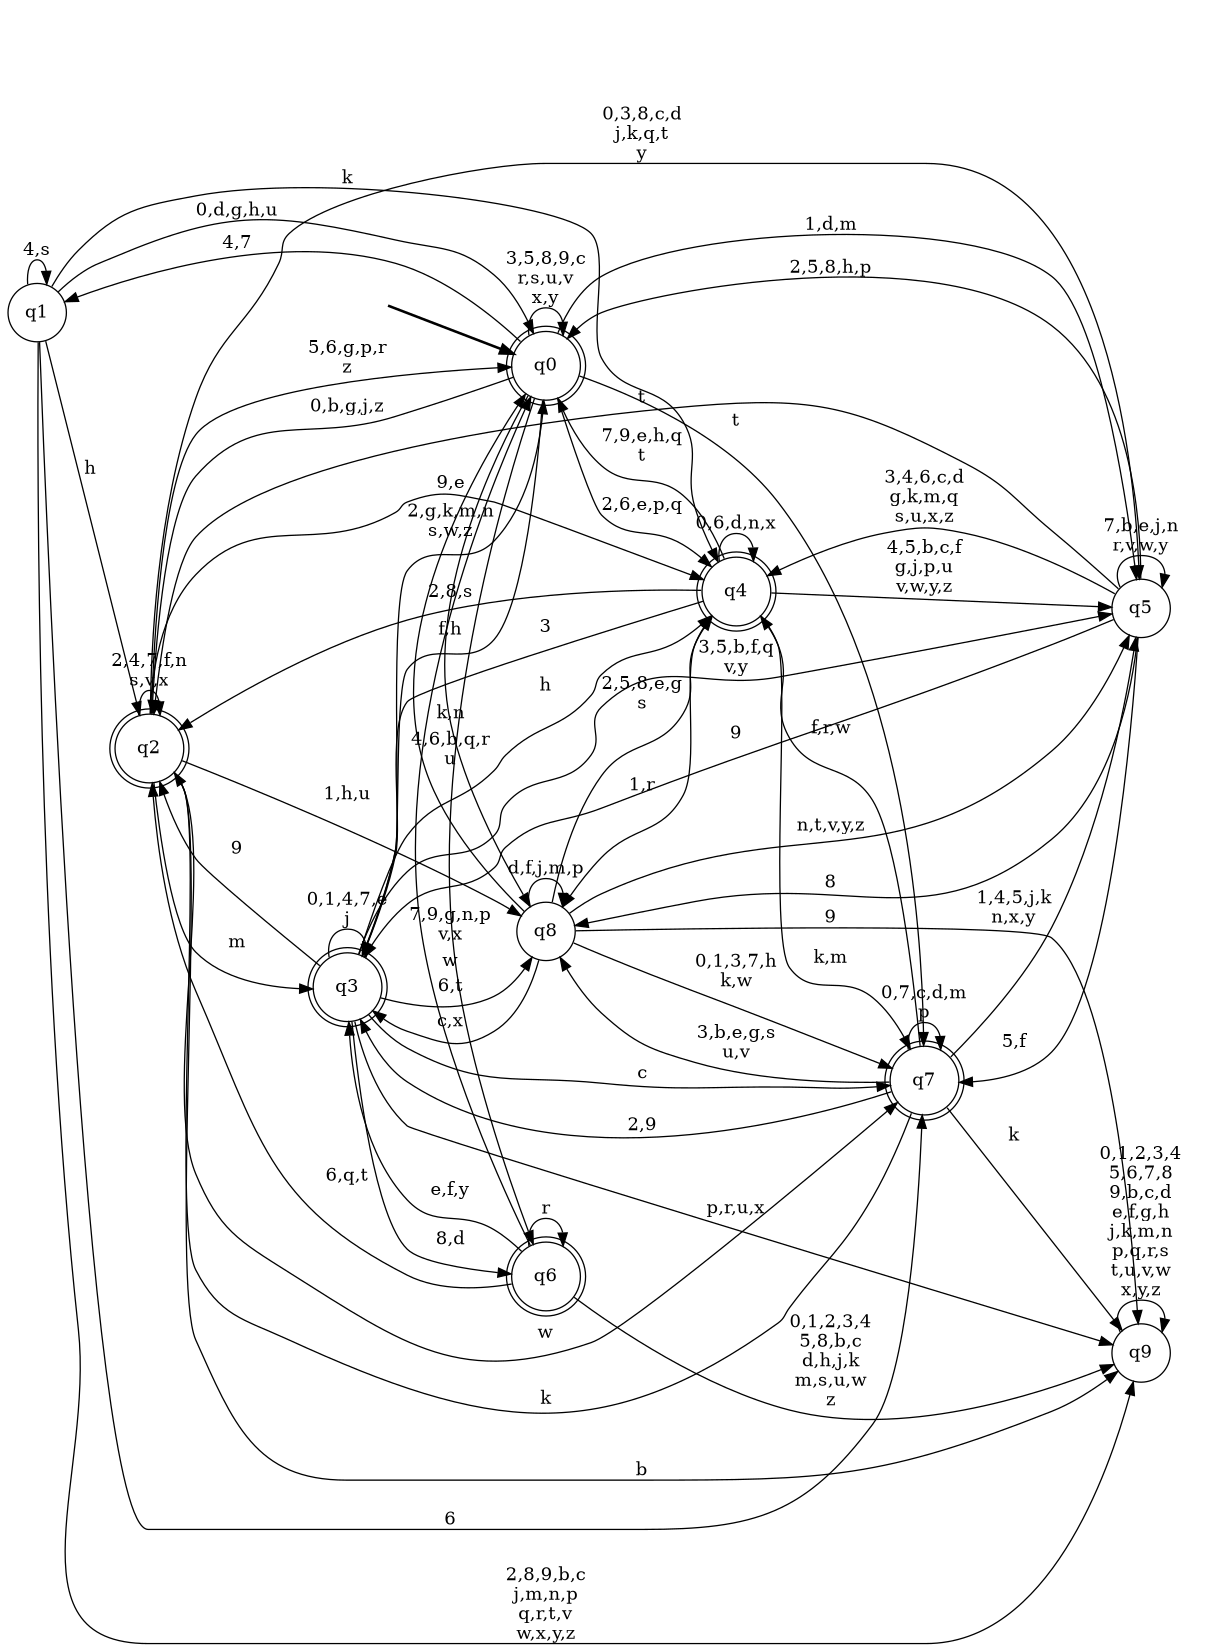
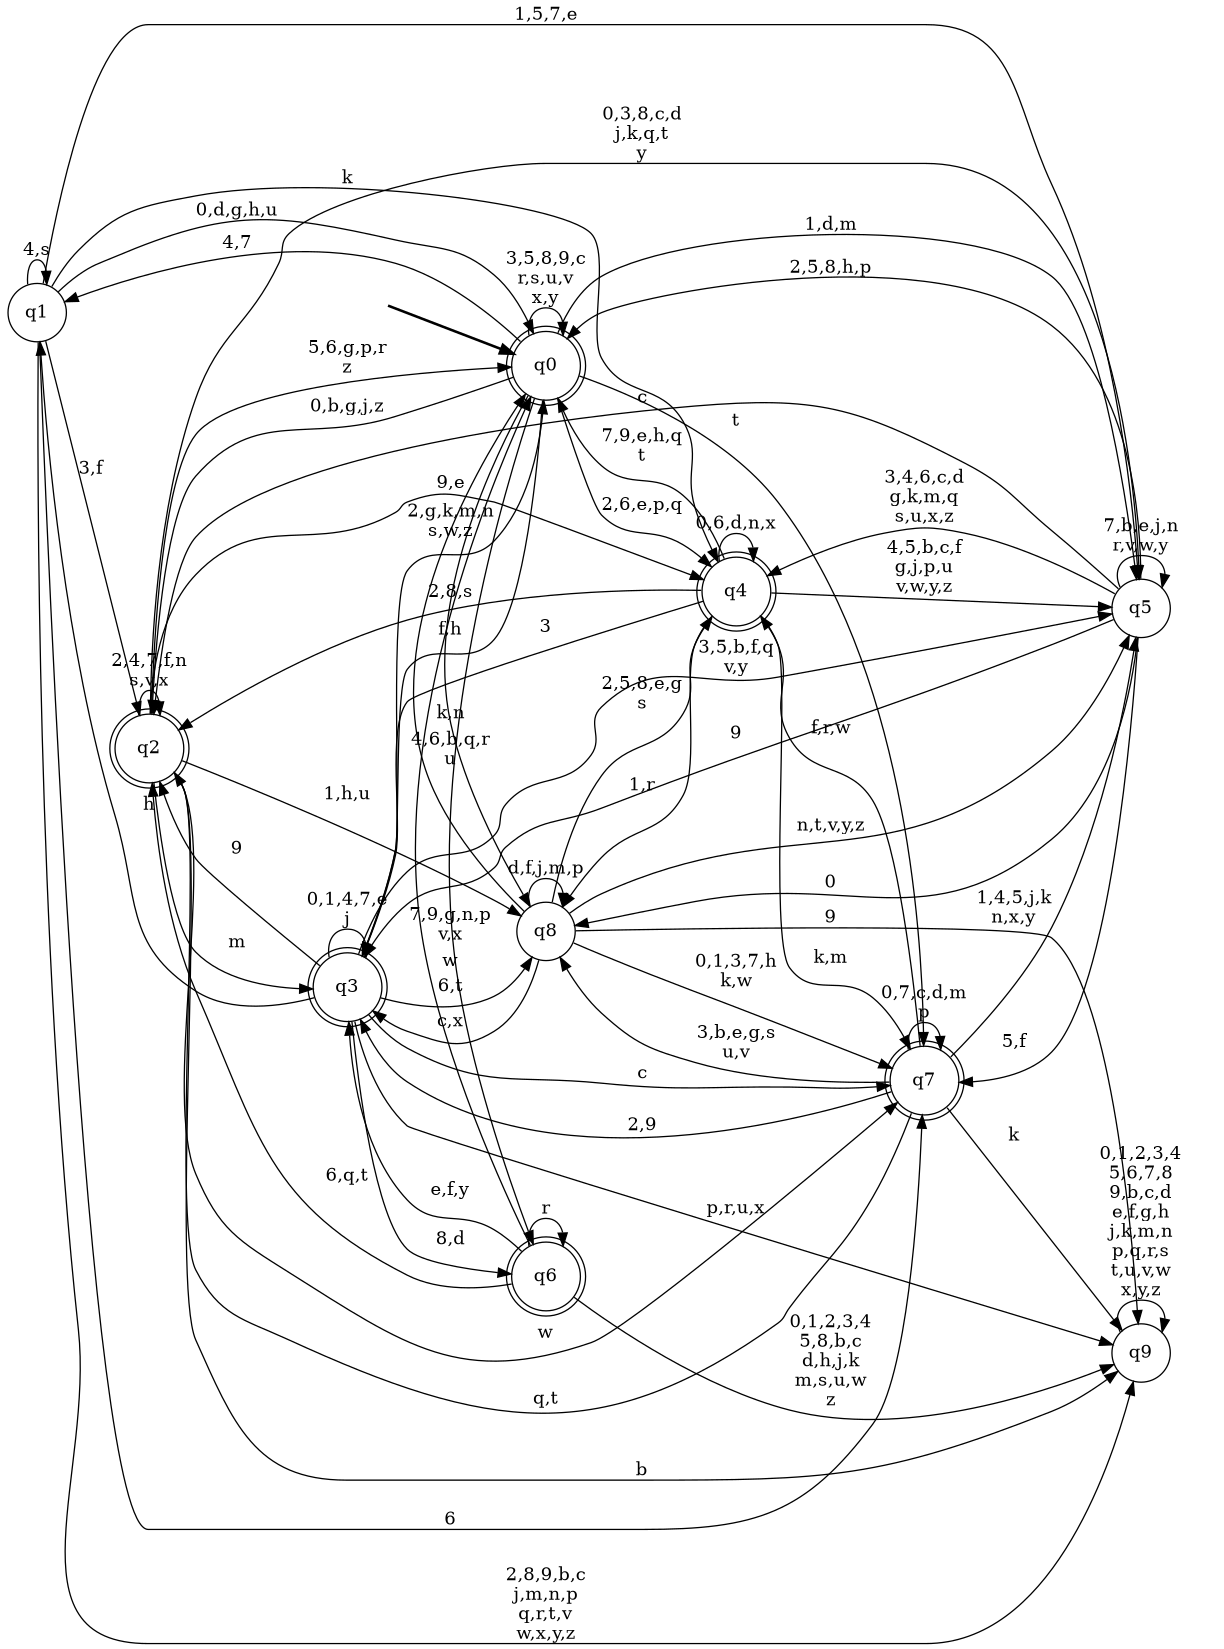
edge "q1" -> "q5": added, label "1,5,7,e"
edge "q5" -> "q2": label "t" -> "c"
edge "q1" -> "q2": label "h" -> "3,f"
edge "q3" -> "q4": now "q3" -> "q1"
edge "q5" -> "q8": label "8" -> "0"
edge "q7" -> "q2": label "k" -> "q,t"
